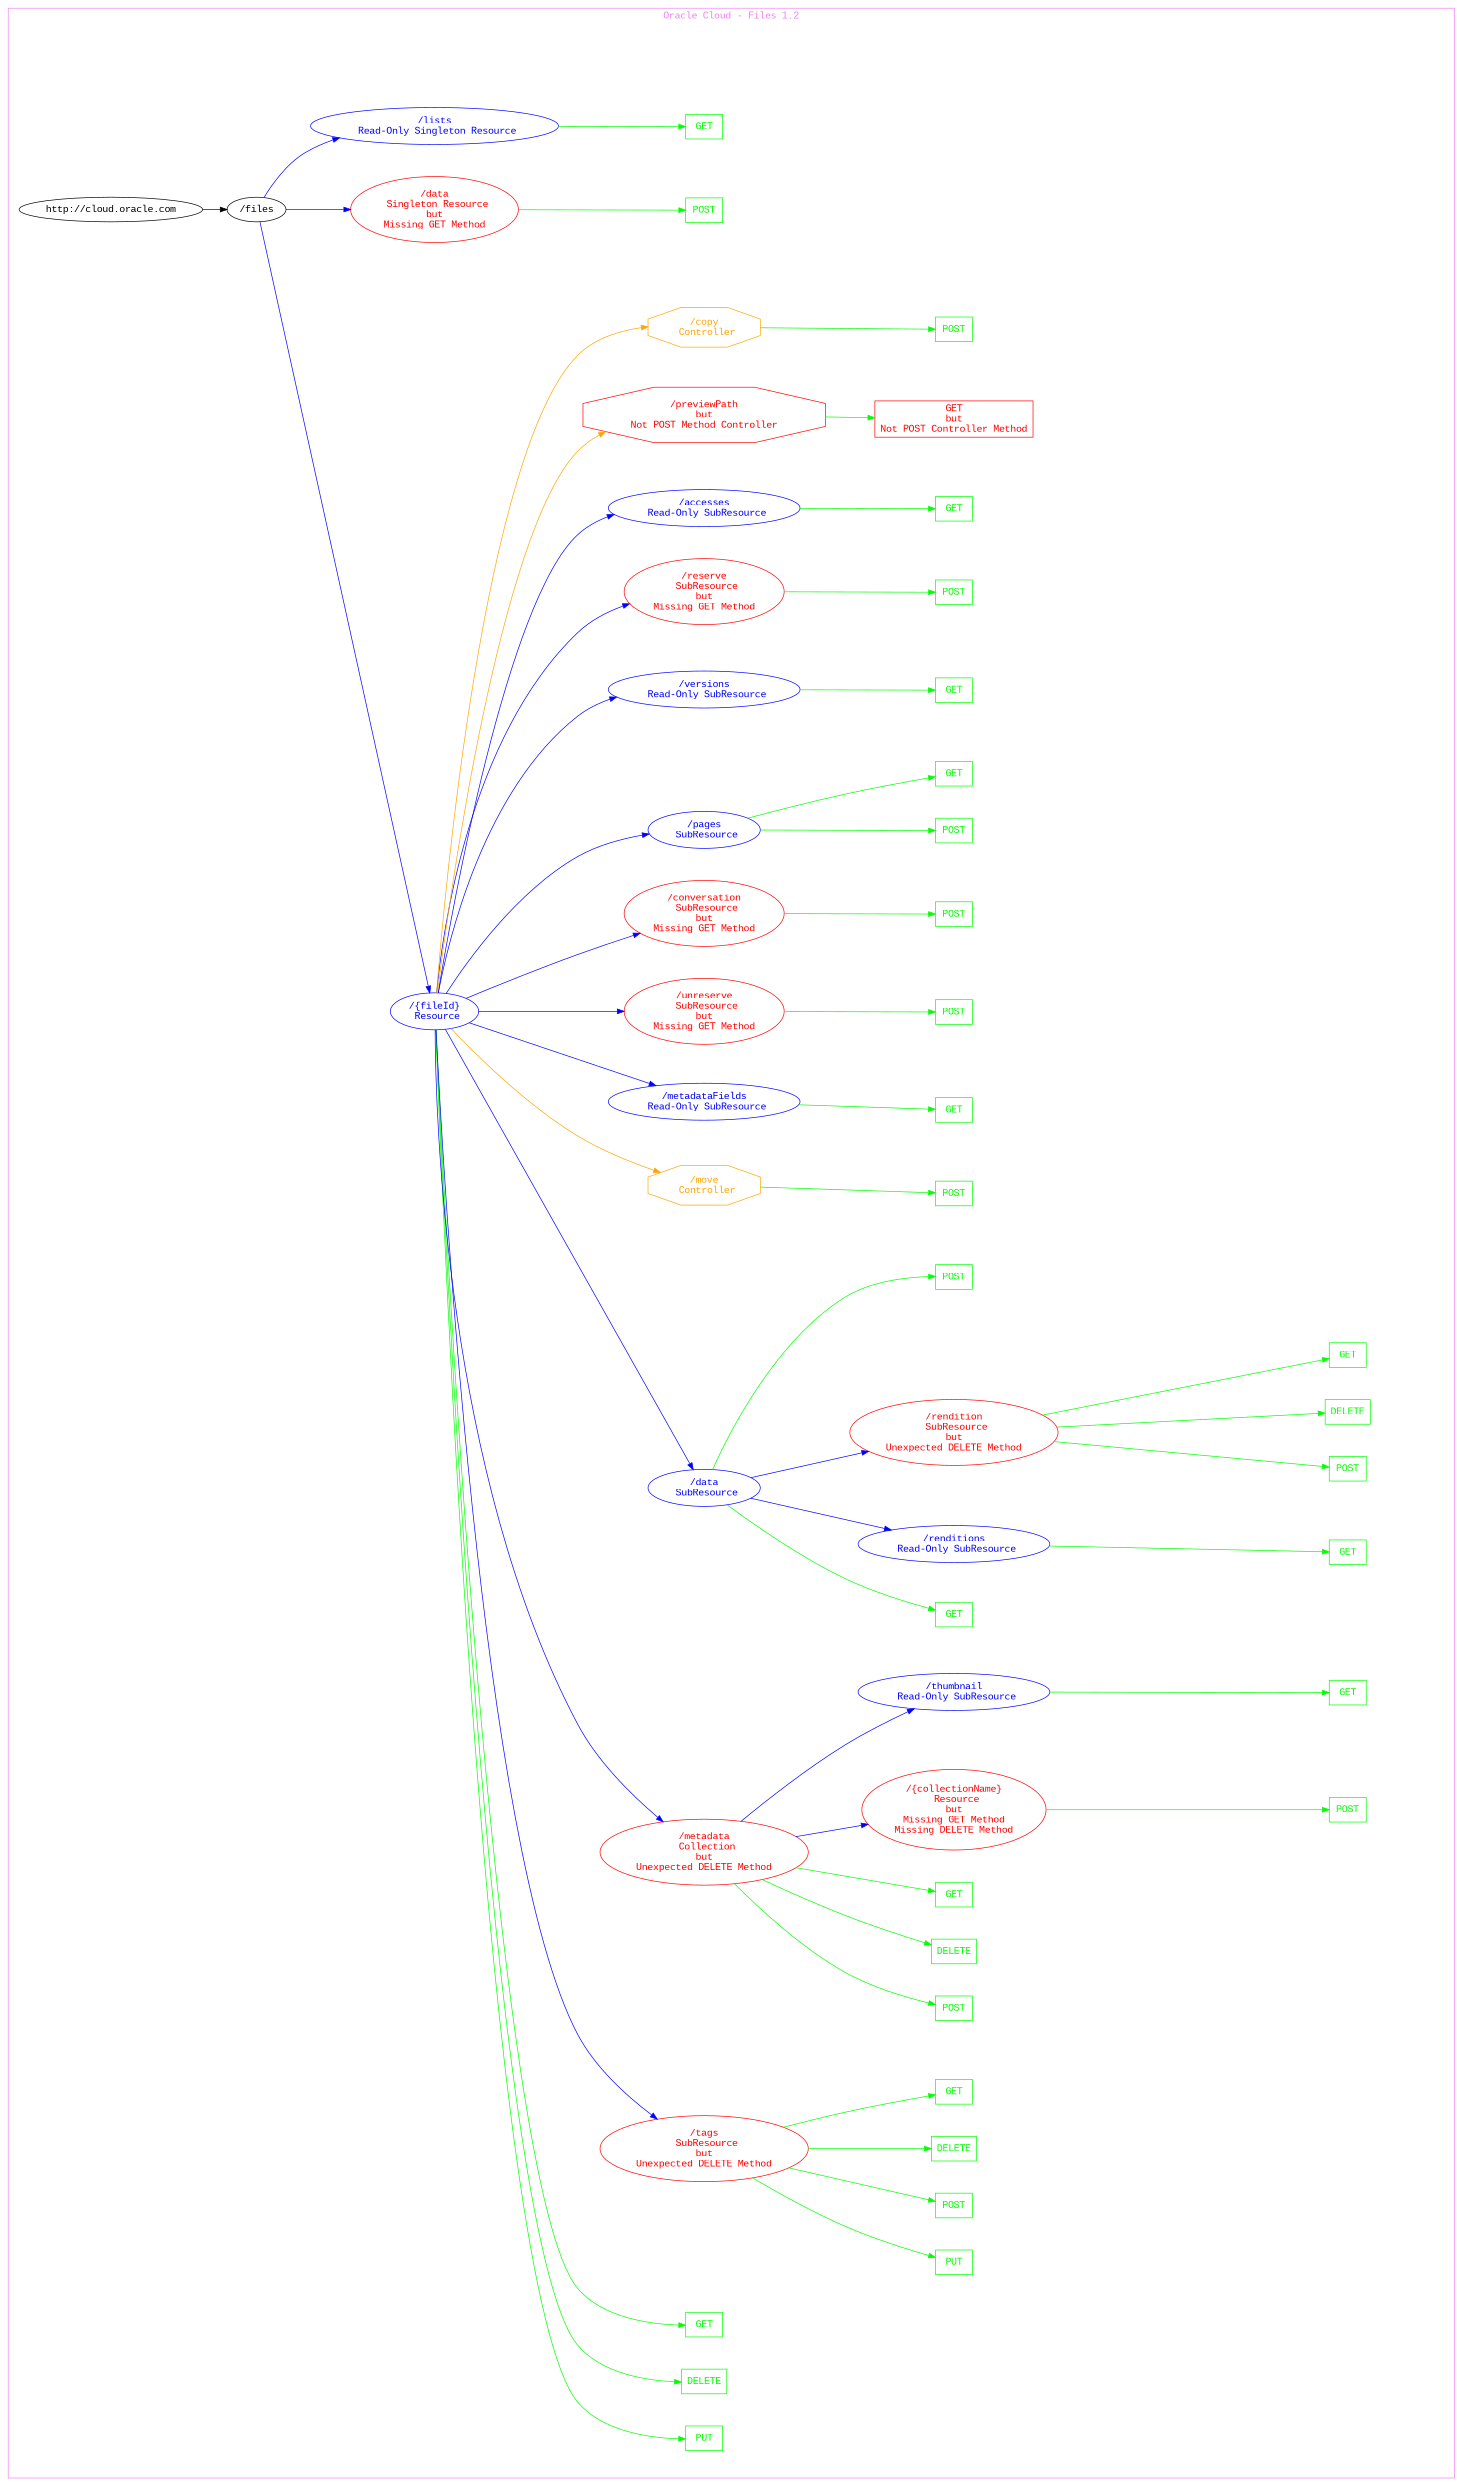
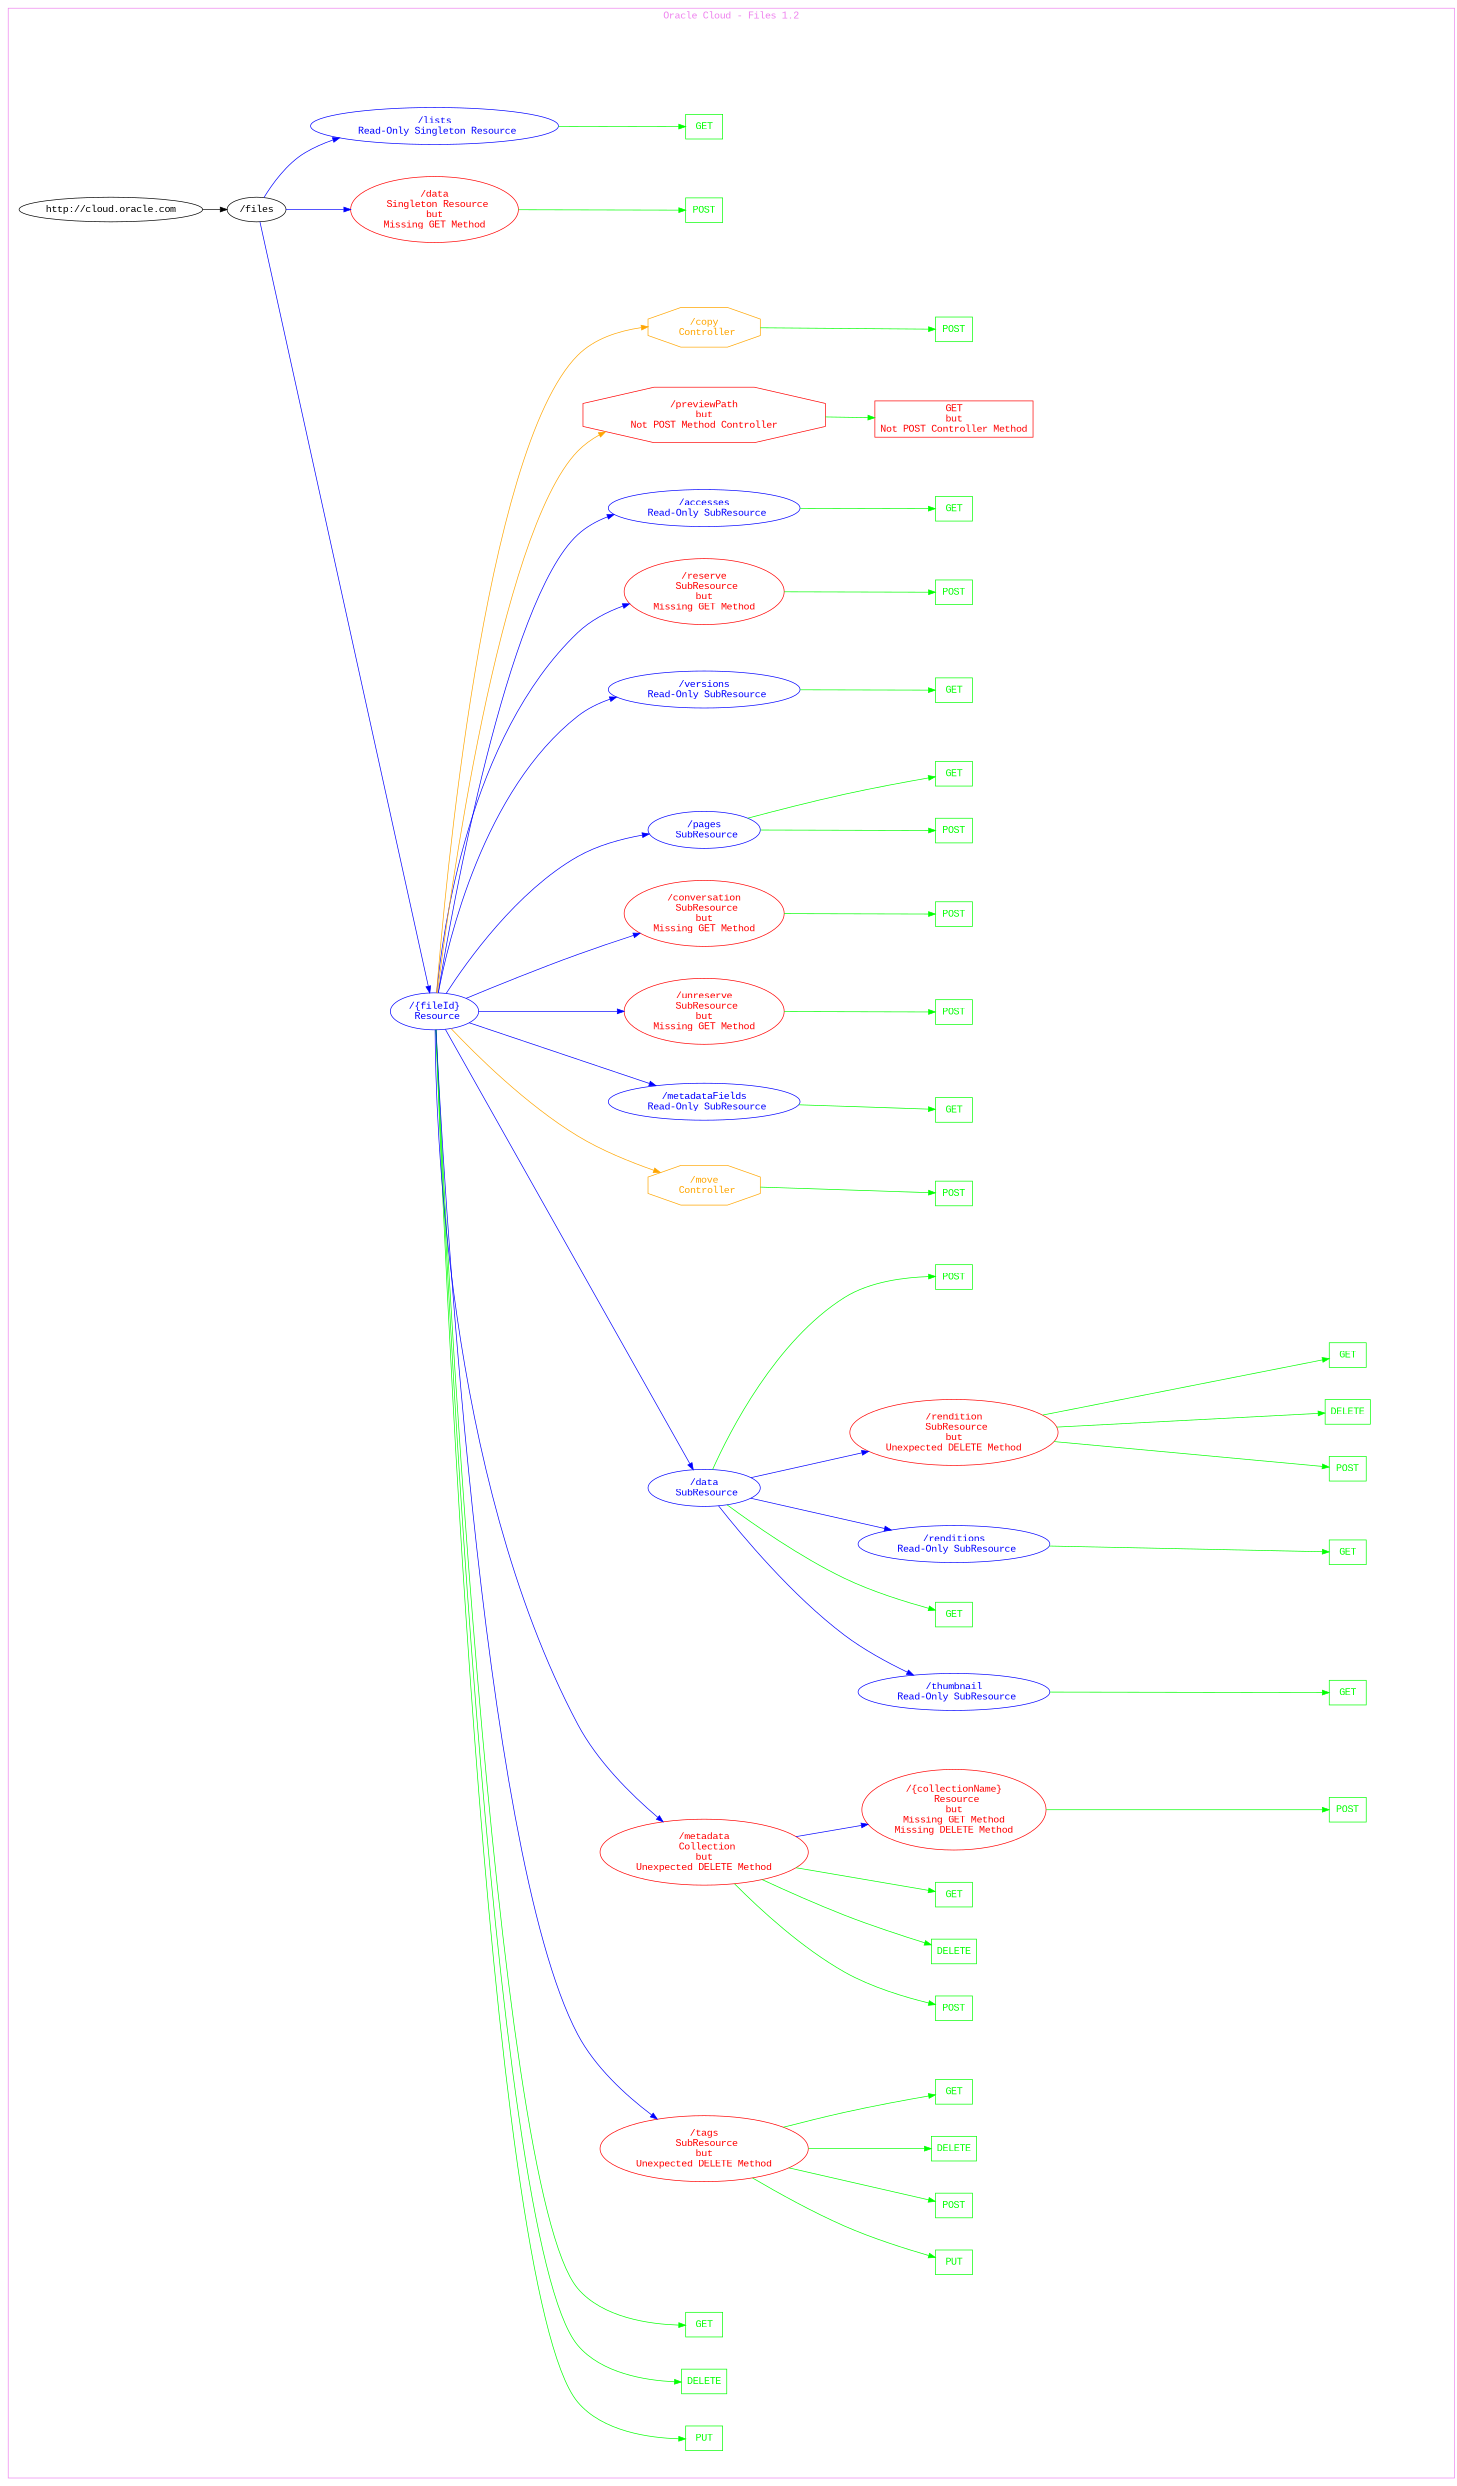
edge "/metadata Collection but Unexpected DELETE Method" -> "/thumbnail Read-Only SubResource": now "/data SubResource" -> "/thumbnail Read-Only SubResource"
